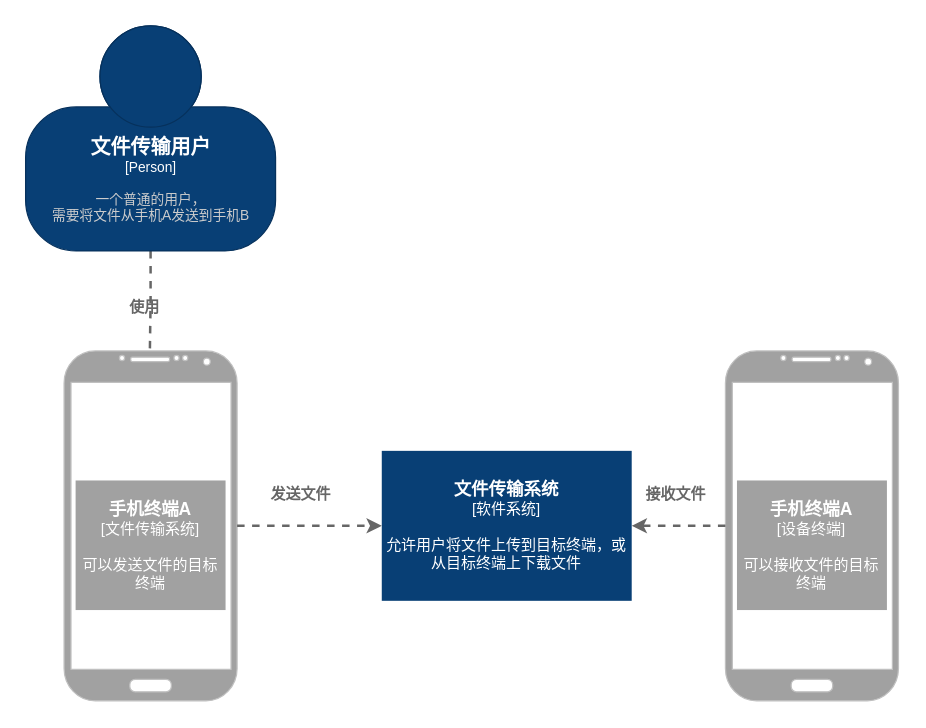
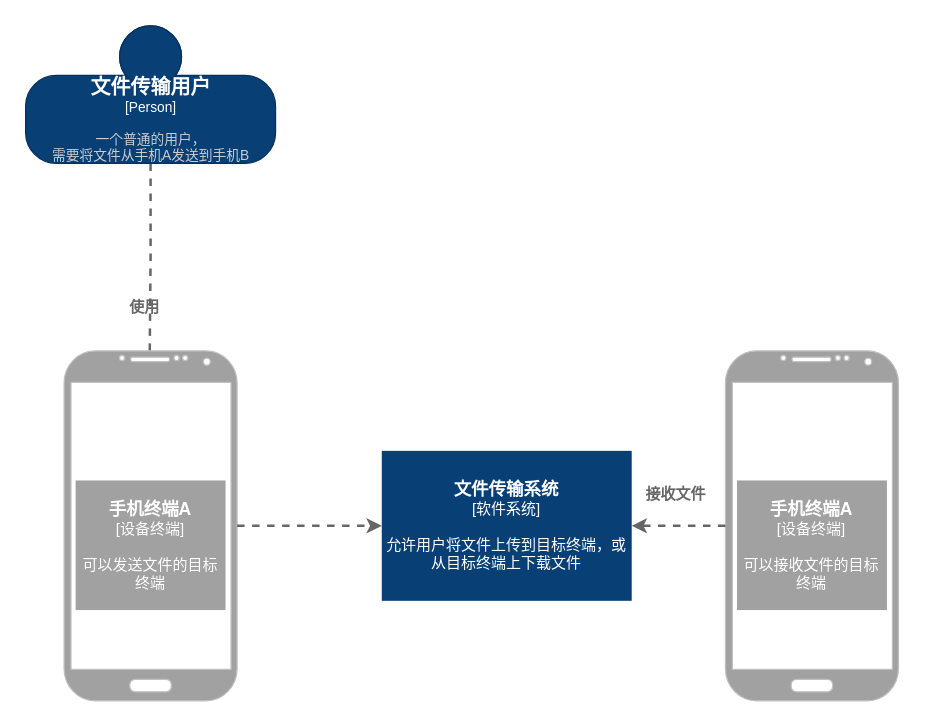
node "文件传输用户 [Person] 一个普通的用户， 需要将文件从手机A发送到手机B": size 250x225 -> 250x138
node "发送文件": removed
node "手机终端A [文件传输系统] 可以发送文件的目标终端": label "手机终端A [文件传输系统] 可以发送文件的目标终端" -> "手机终端A [设备终端] 可以发送文件的目标终端"
